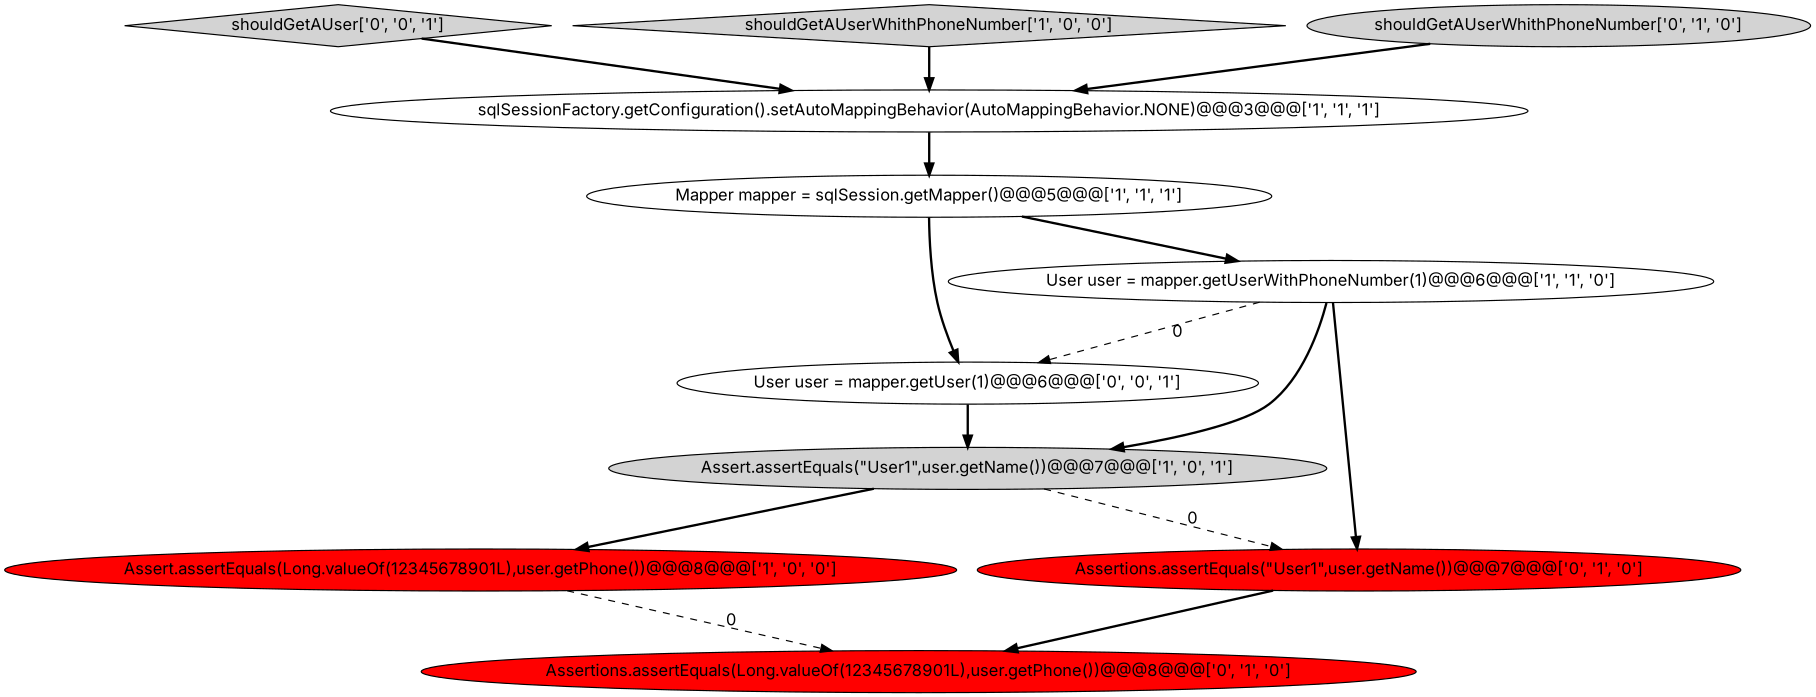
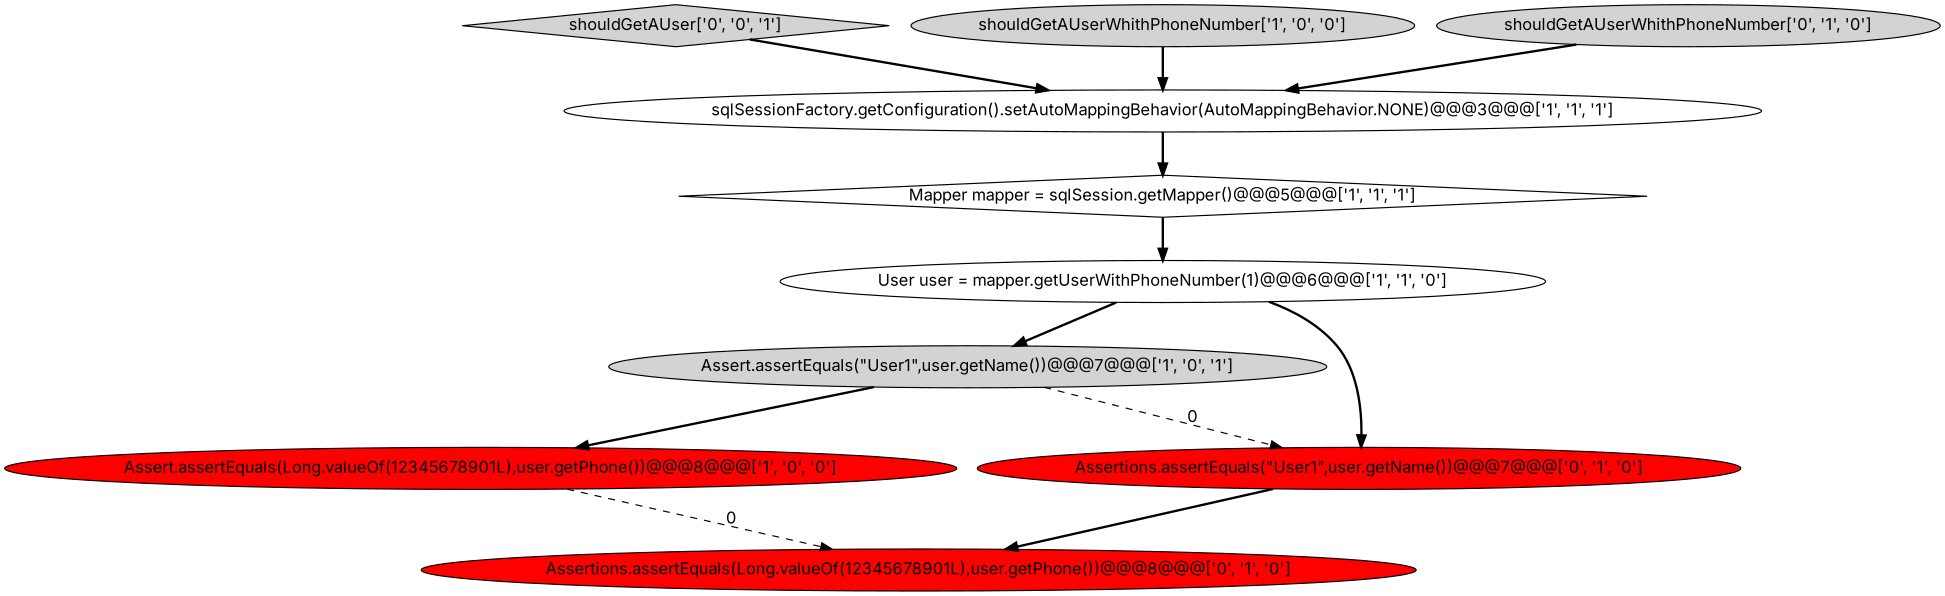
node "shouldGetAUserWhithPhoneNumber['1', '0', '0']": shape diamond -> ellipse
node "Mapper mapper = sqlSession.getMapper()@@@5@@@['1', '1', '1']": shape ellipse -> diamond
node "User user = mapper.getUser(1)@@@6@@@['0', '0', '1']": removed
